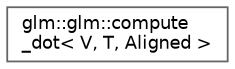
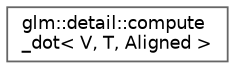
node "glm::glm::compute _dot< V, T, Aligned >": label "glm::glm::compute _dot< V, T, Aligned >" -> "glm::detail::compute _dot< V, T, Aligned >"
